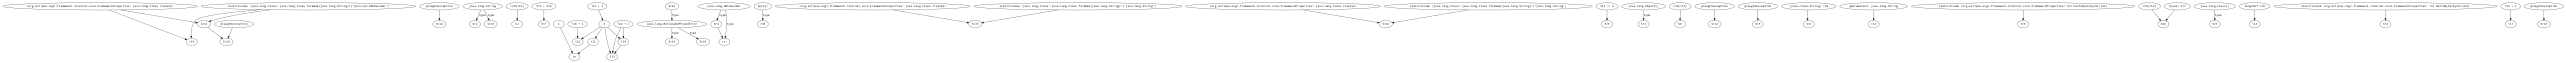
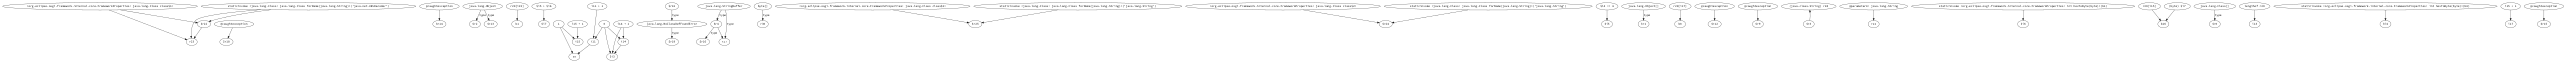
node "java.lang.String": label "java.lang.String" -> "java.lang.Object"
node "java.lang.URLDecoder": label "java.lang.URLDecoder" -> "java.lang.StringBuffer"
edge "i11 + 1" -> "0": now "i11 + 1" -> "i11"
edge "(java.class.String) r28" -> "$r3": reversed
edge "$r22" -> "$r18": now "$r22" -> "r23"
edge "0" -> "i15": now "1" -> "i15"
edge "java.lang.NoClassDefFoundError" -> "$r16": now "$r4" -> "$r16"
